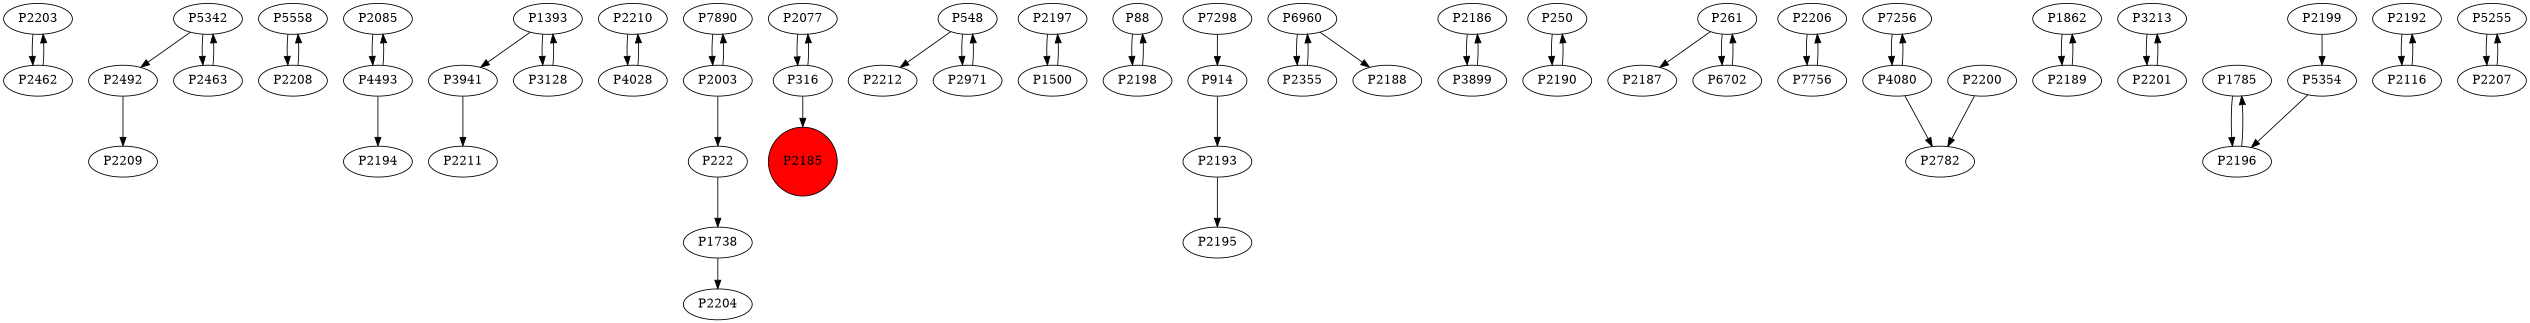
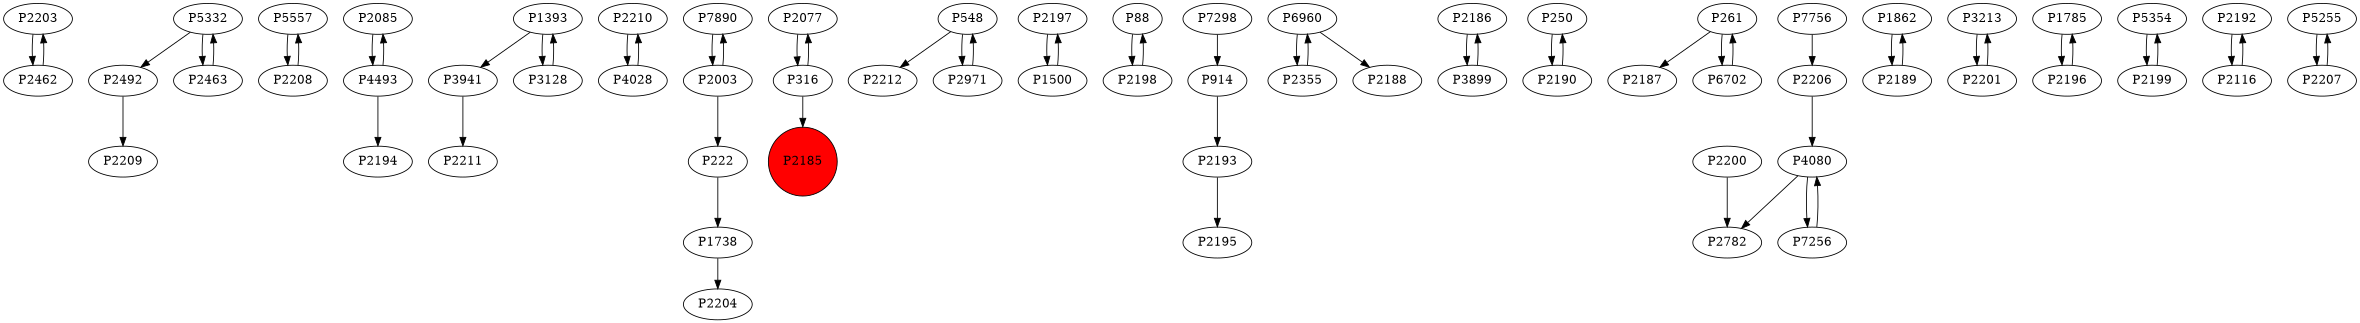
node "P5342": label "P5342" -> "P5332"
node "P5558": label "P5558" -> "P5557"
edge "P2206" -> "P7756": now "P2206" -> "P4080"
edge "P5354" -> "P2196": now "P5354" -> "P2199"
